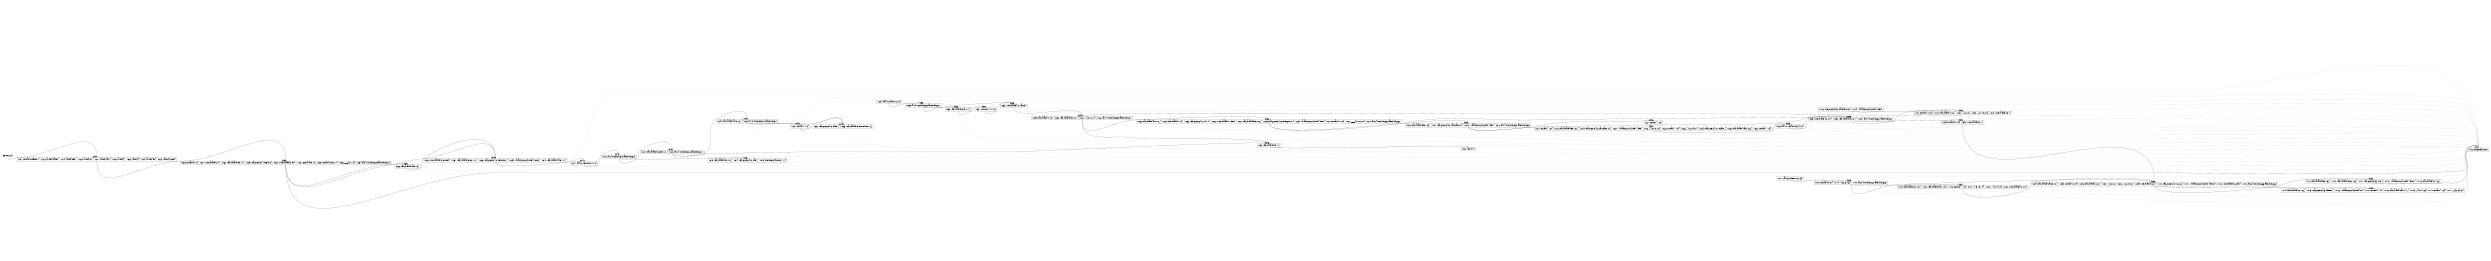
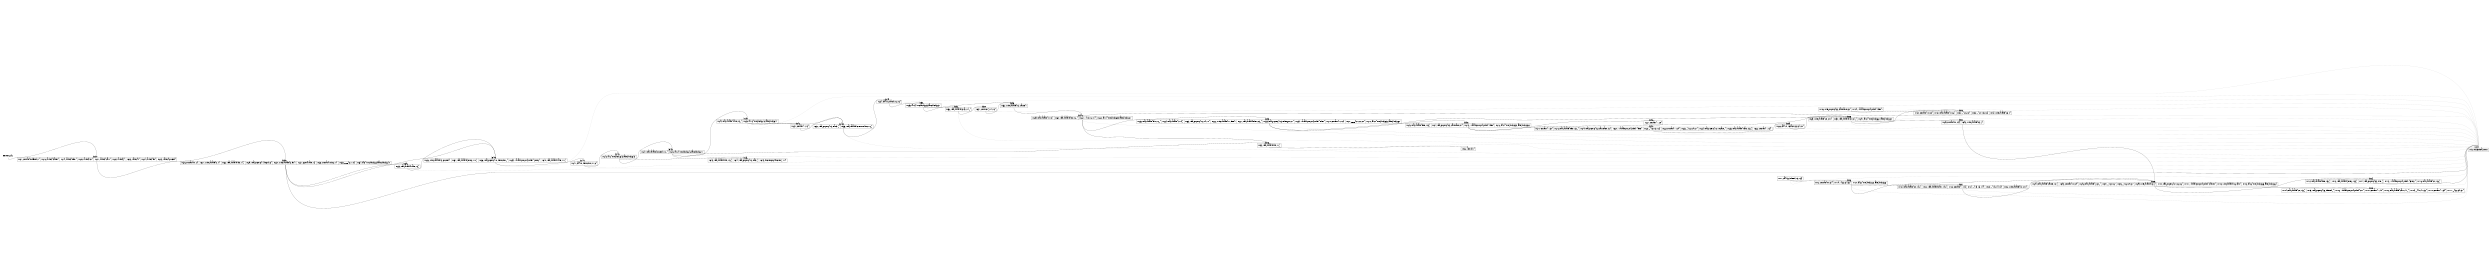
edge "10652: read-property[v15,'match',-]" -> "10654: call[v15,'match',v16,v13]": added
